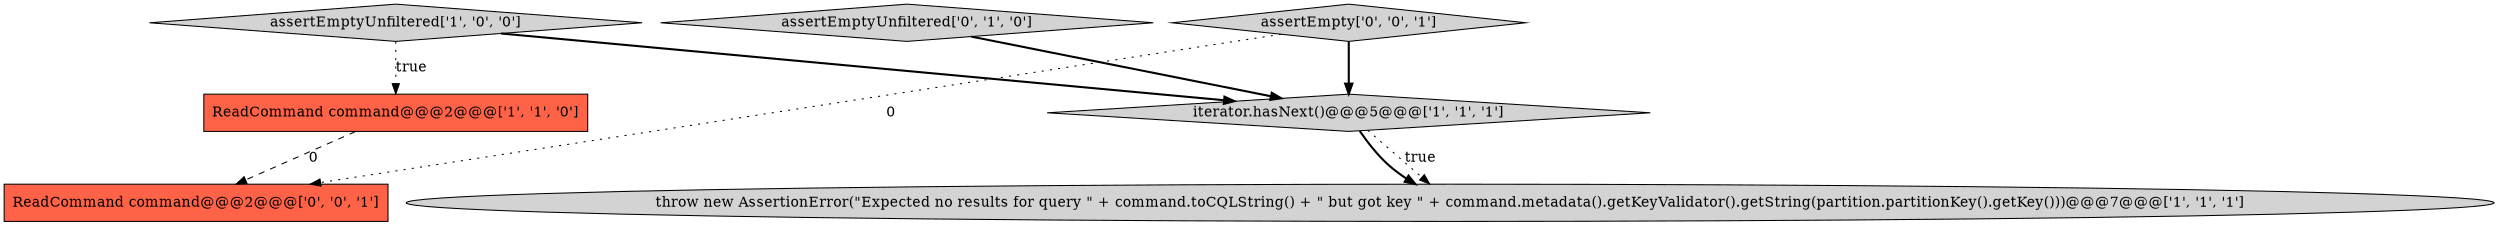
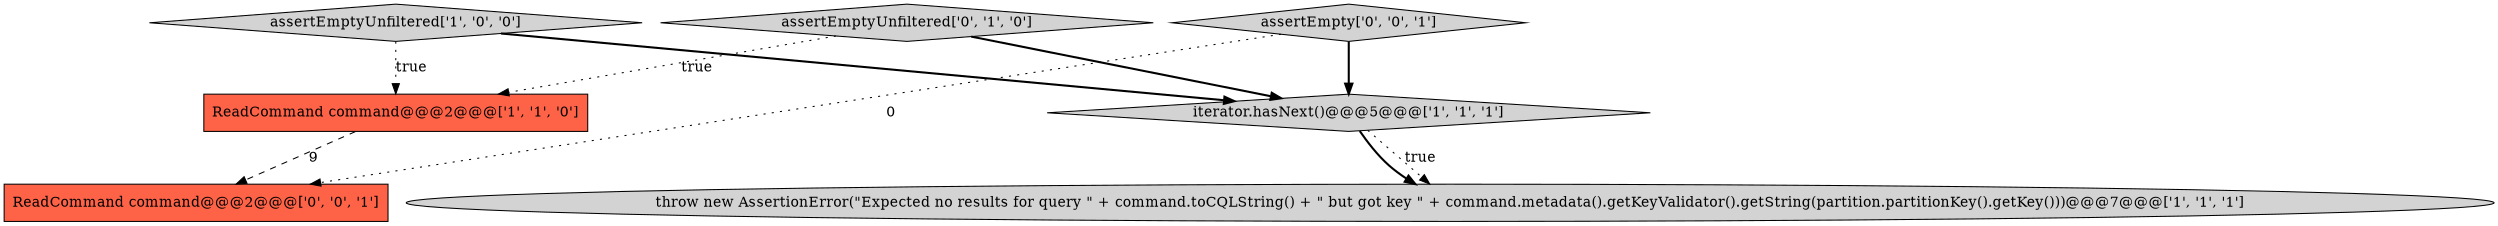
edge "assertEmptyUnfiltered['0', '1', '0']" -> "ReadCommand command@@@2@@@['1', '1', '0']": added, label "true"
edge "ReadCommand command@@@2@@@['1', '1', '0']" -> "ReadCommand command@@@2@@@['0', '0', '1']": label "0" -> "9"
